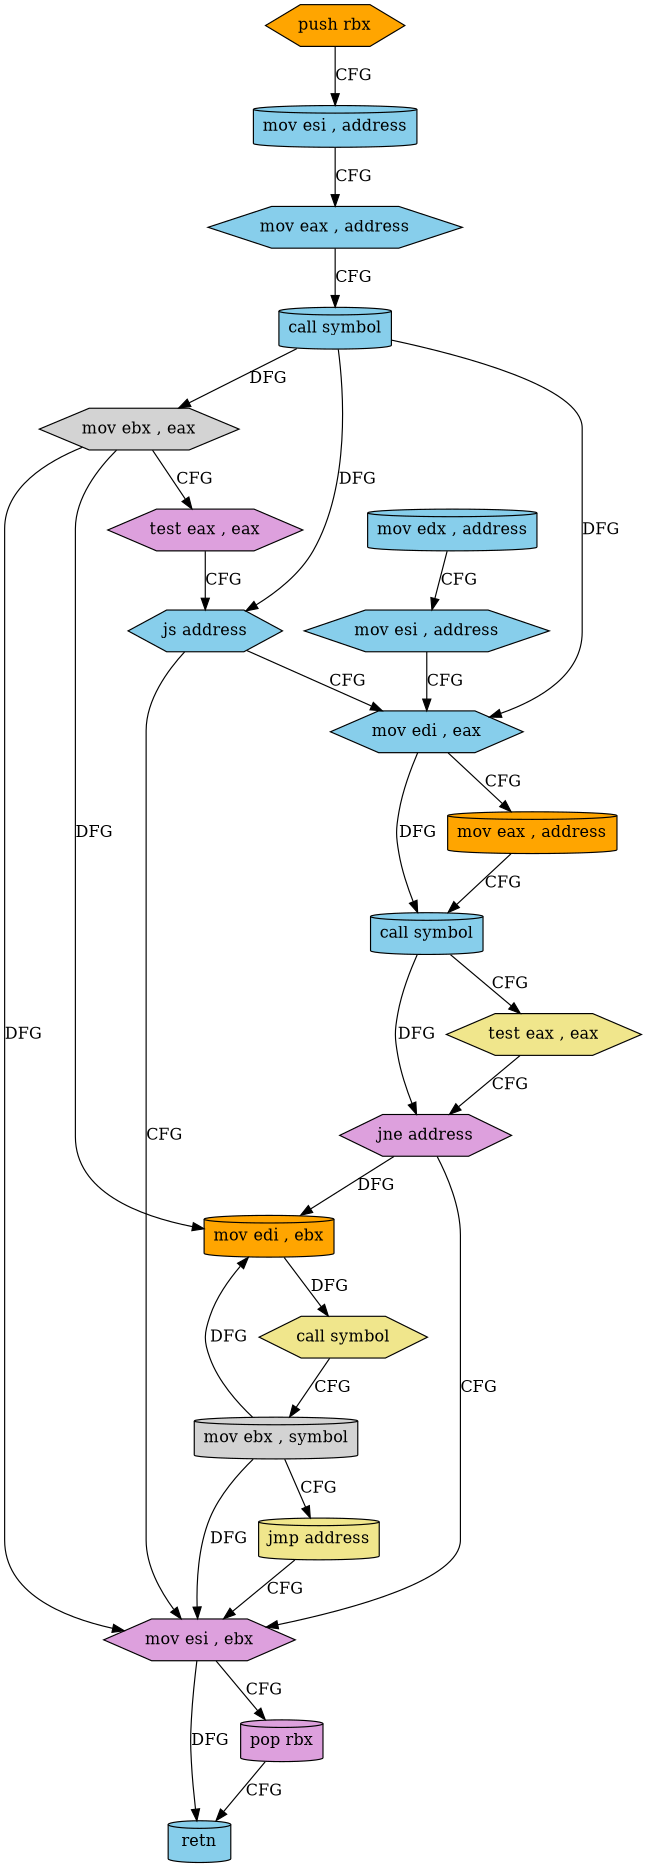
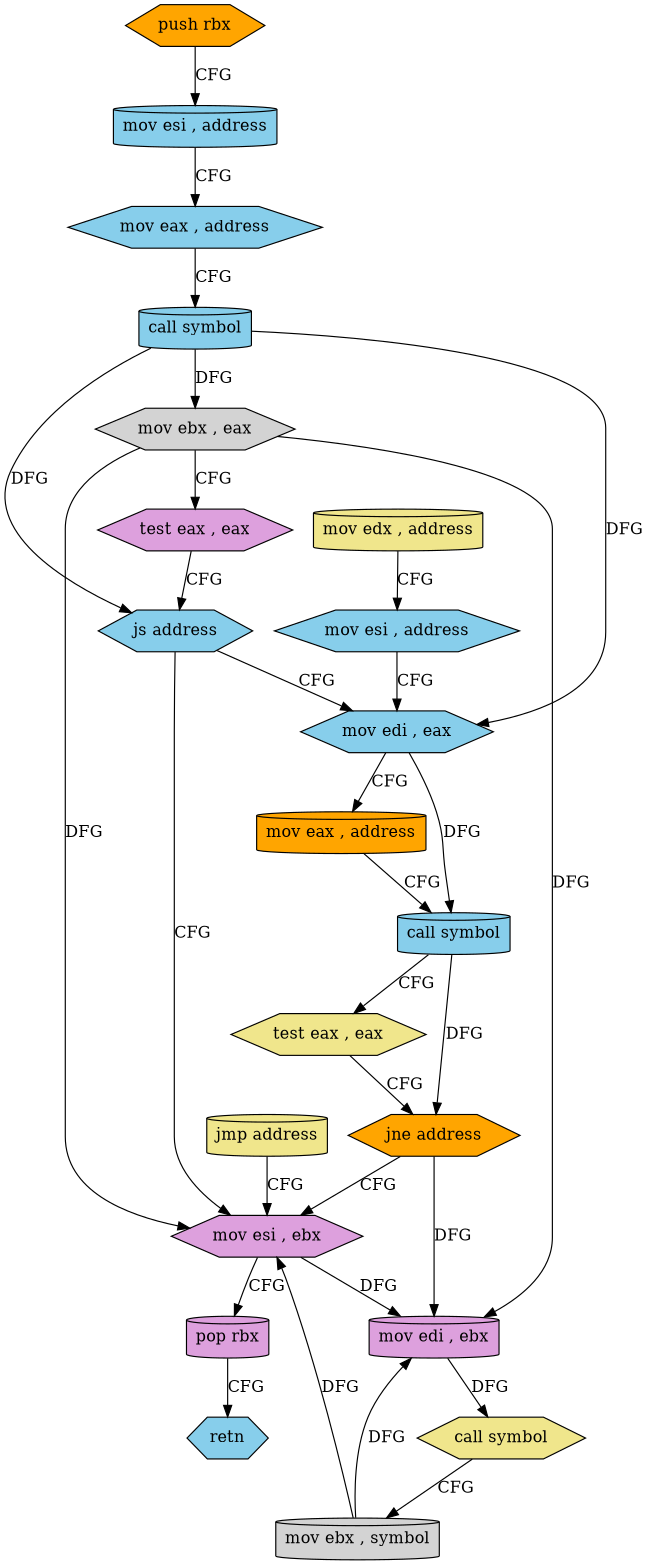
node "mov edx , address": fillcolor skyblue -> khaki
node "jne address": fillcolor plum -> orange
node "mov edi , ebx": fillcolor orange -> plum
edge "mov ebx , symbol" -> "jmp address": removed, label "CFG"
edge "mov esi , ebx" -> "retn": now "mov esi , ebx" -> "mov edi , ebx"
node "retn": shape cylinder -> hexagon
